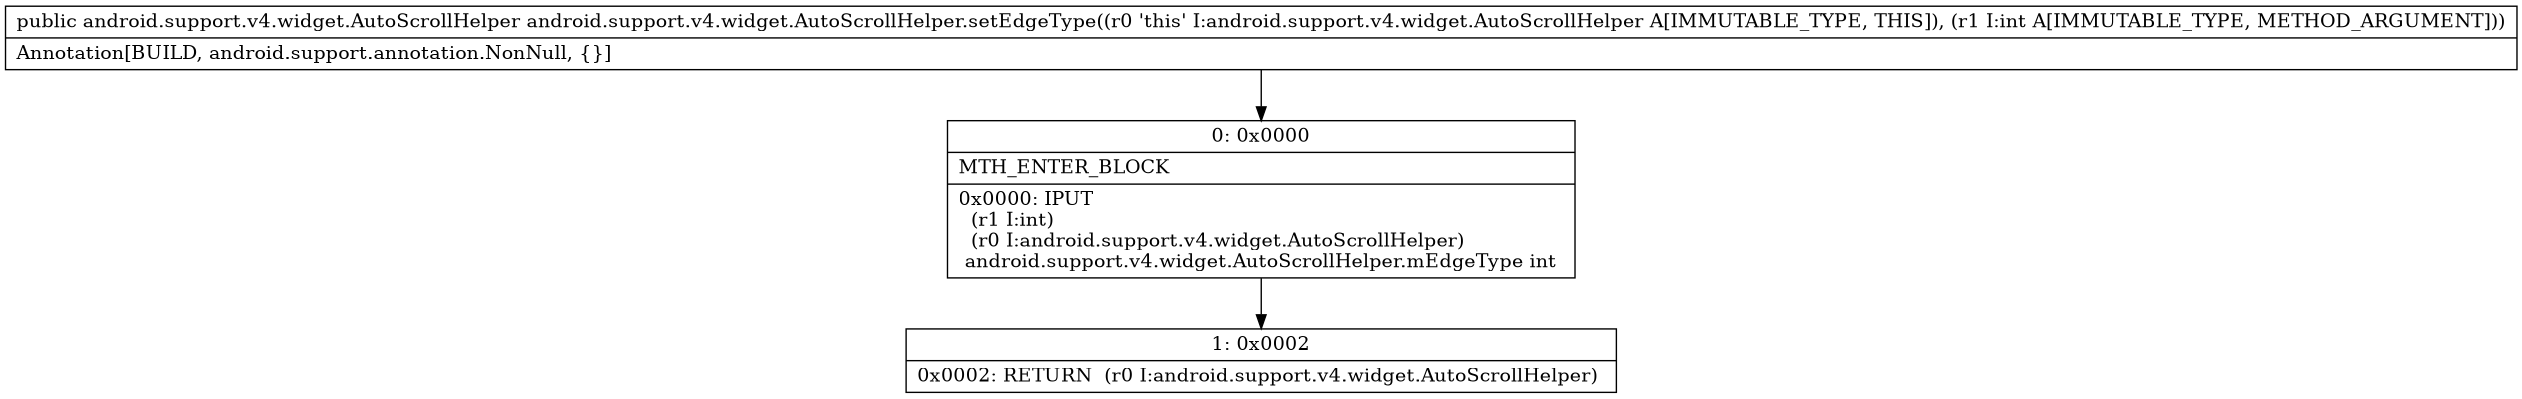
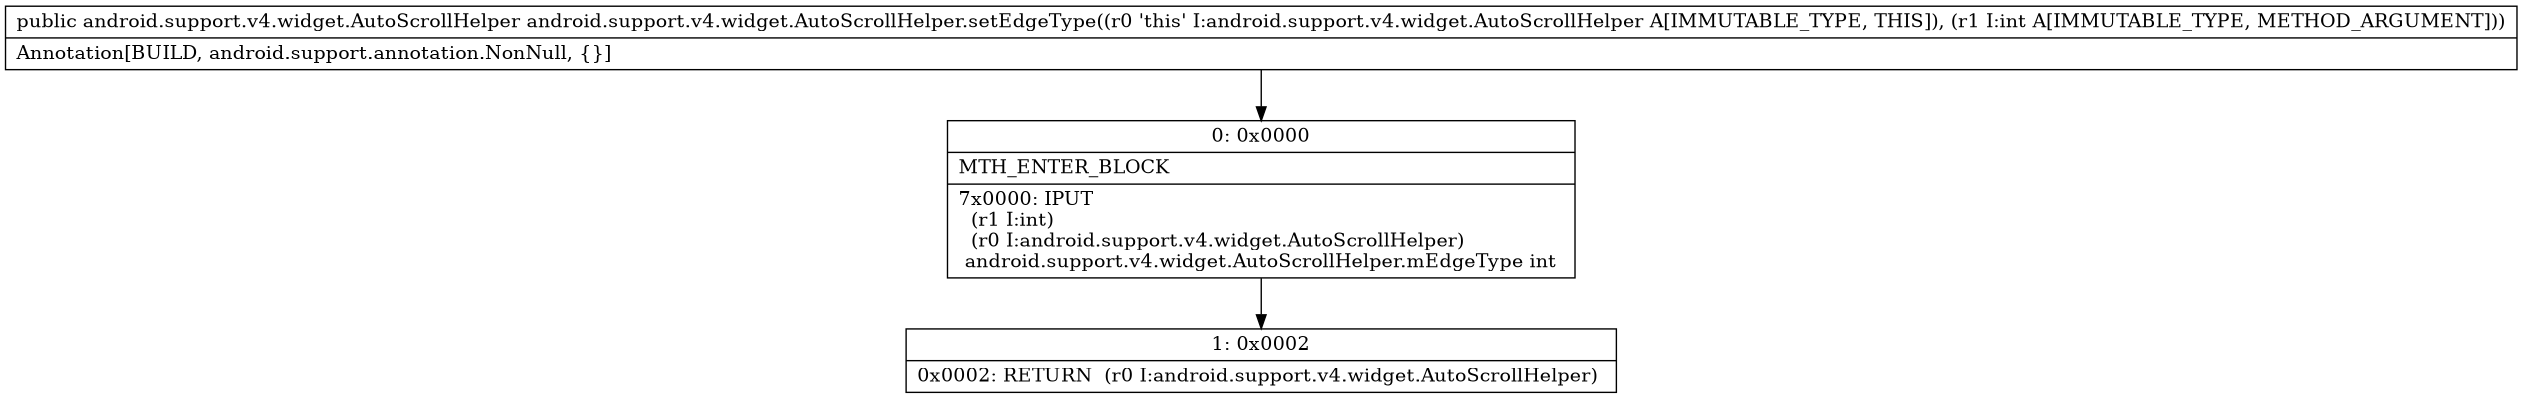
node "0: 0x0000": text "0x0000: IPUT" -> "7x0000: IPUT"
